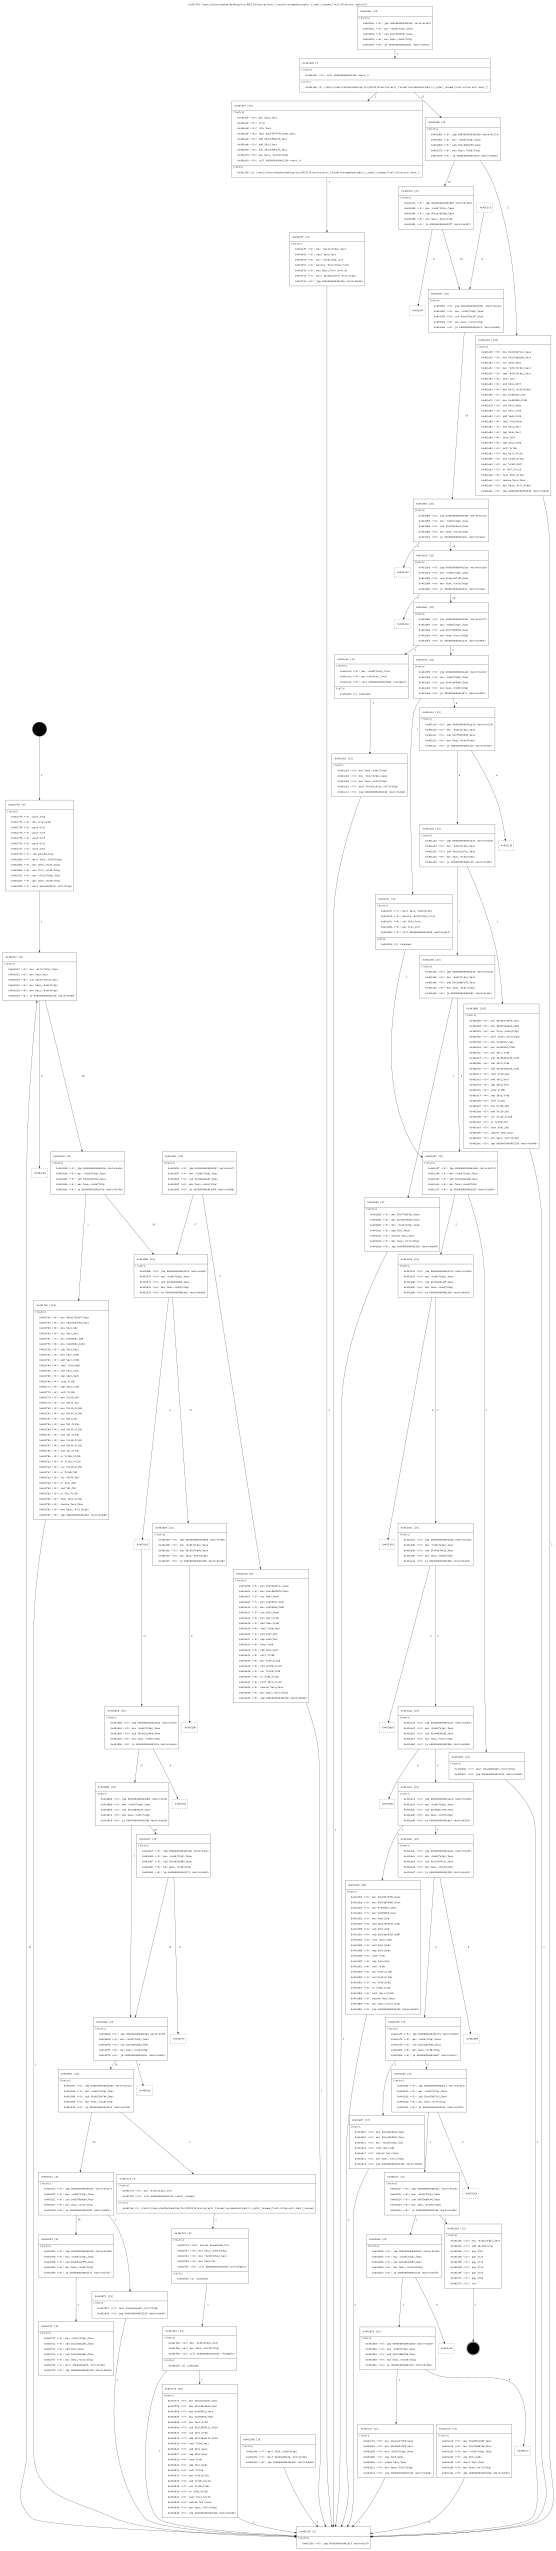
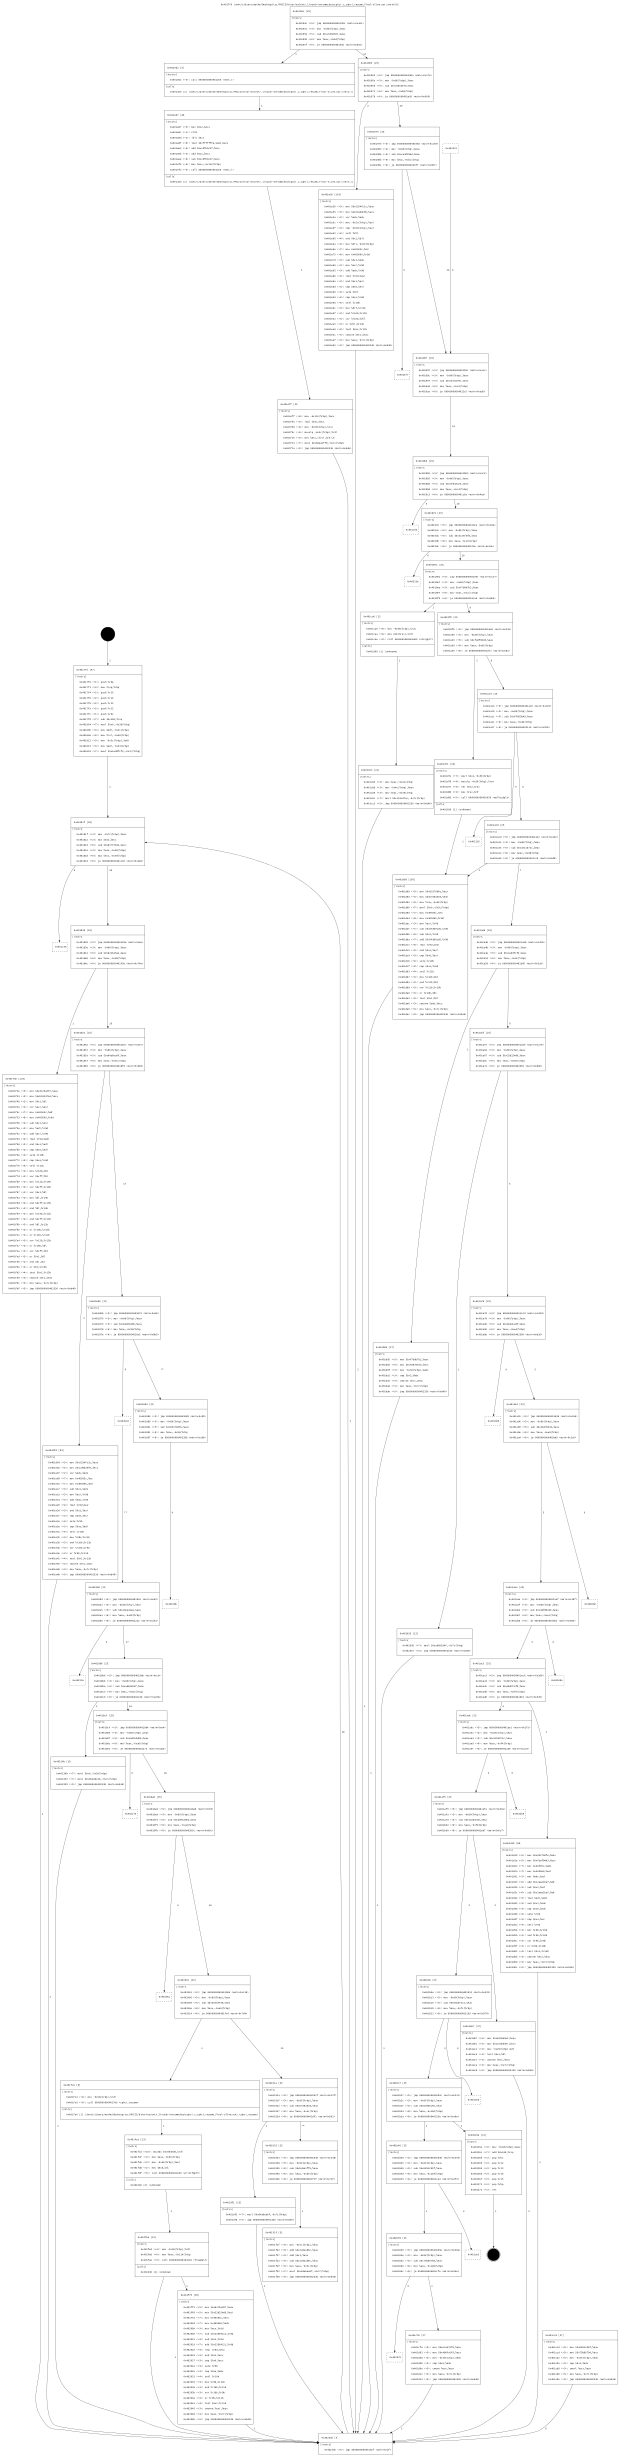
edge "0x401ed2 [5]" -> "0x401965 [25]": now "0x40194c [25]" -> "0x401965 [25]"
edge "0x401d71 [23]" -> "0x401a5f [25]": now "0x401d71 [23]" -> "0x401d88 [105]"
edge "0x401839 [25]" -> "0x40186b [25]": now "0x401839 [25]" -> "0x401852 [25]"
edge "0x4018b6 [25]" -> "0x4018e8 [25]": now "0x4018b6 [25]" -> "0x40224b [19]"
